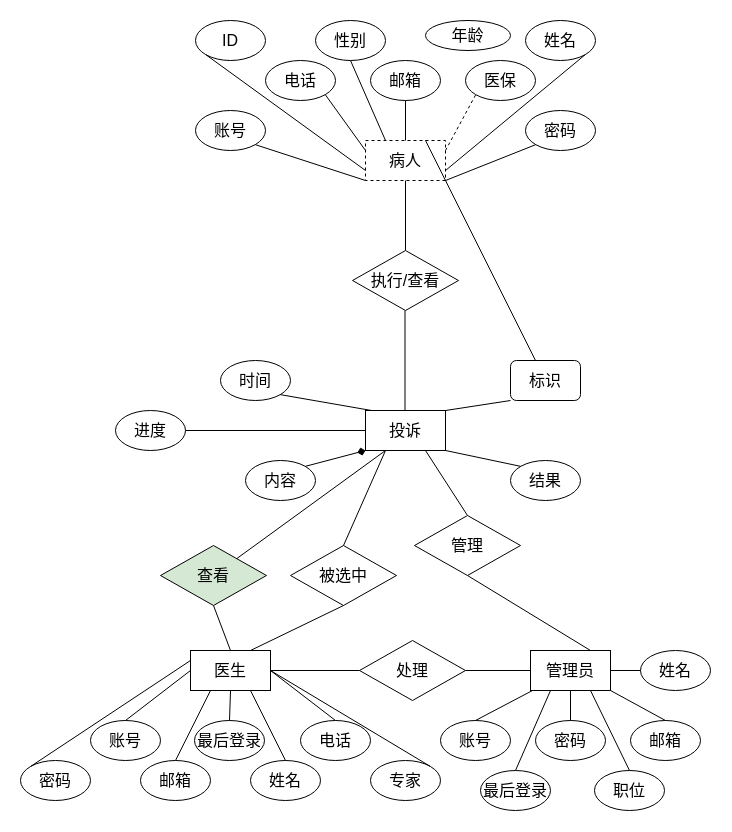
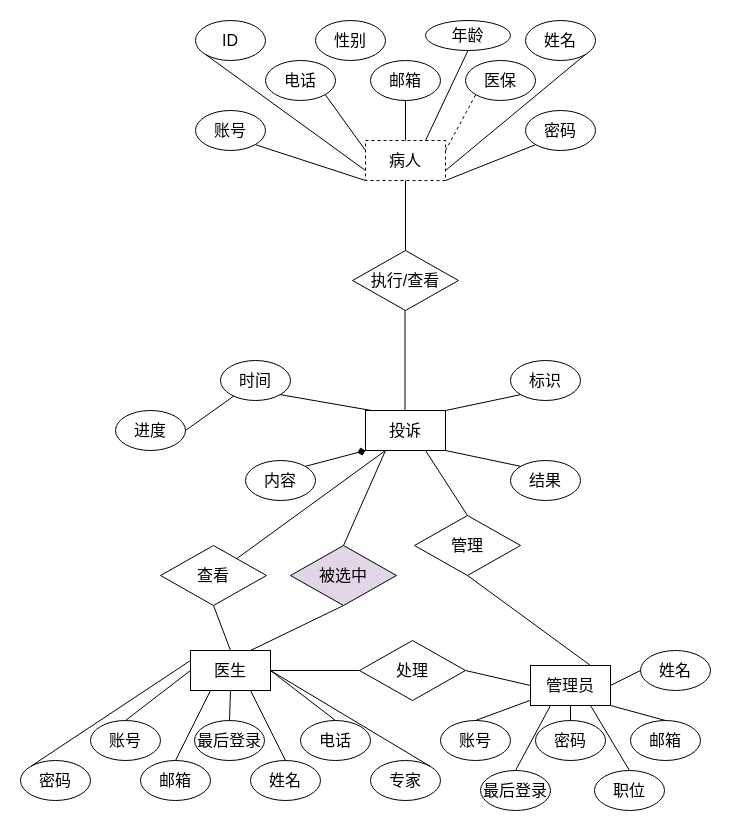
edge "性别" -- "病人": removed
edge "病人" -- "标识": now "病人" -- "年龄"
node "标识": shape rounded rectangle -> ellipse
edge "进度" -- "投诉": now "进度" -- "时间"
node "查看": fillcolor #d5e8d4 -> #ffffff
node "被选中": fillcolor #ffffff -> #e1d5e7
node "管理员": moved (571, 671) -> (571, 686)
